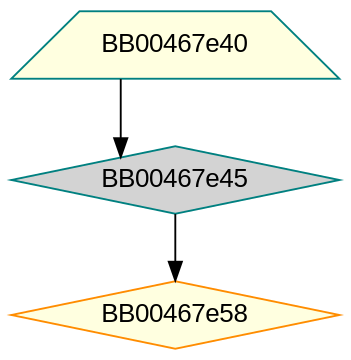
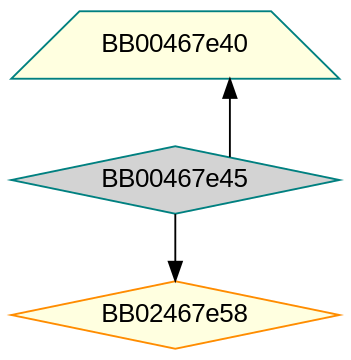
edge "BB00467e40" -> "BB00467e45": reversed
node "BB00467e58": label "BB00467e58" -> "BB02467e58"
